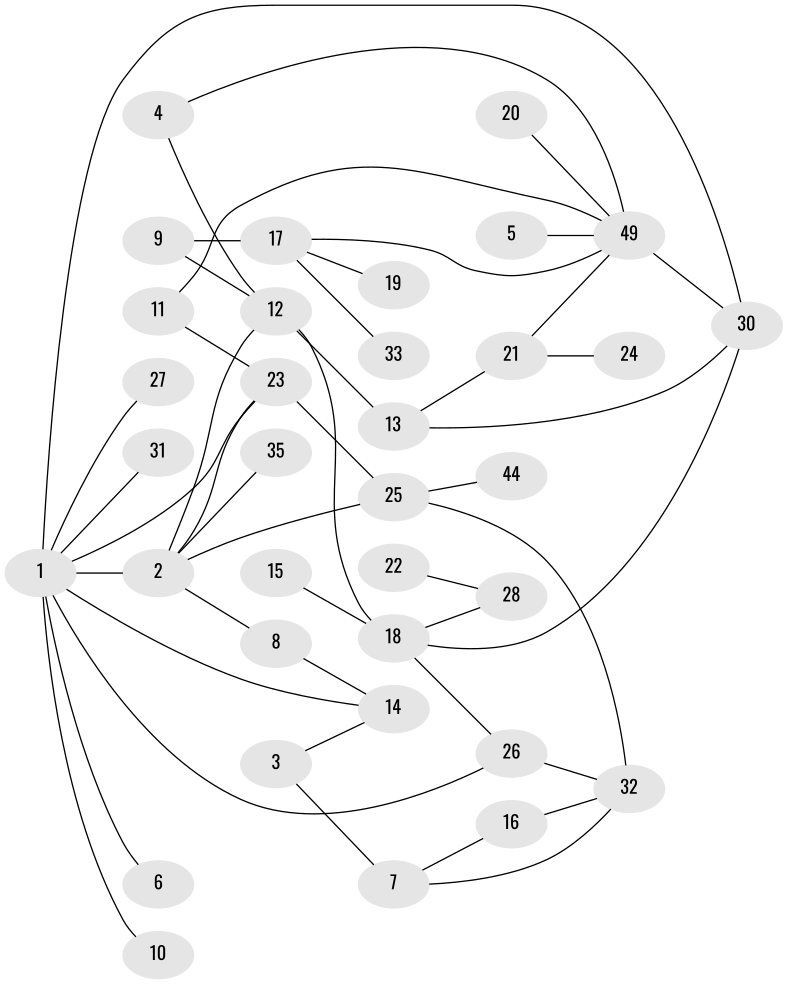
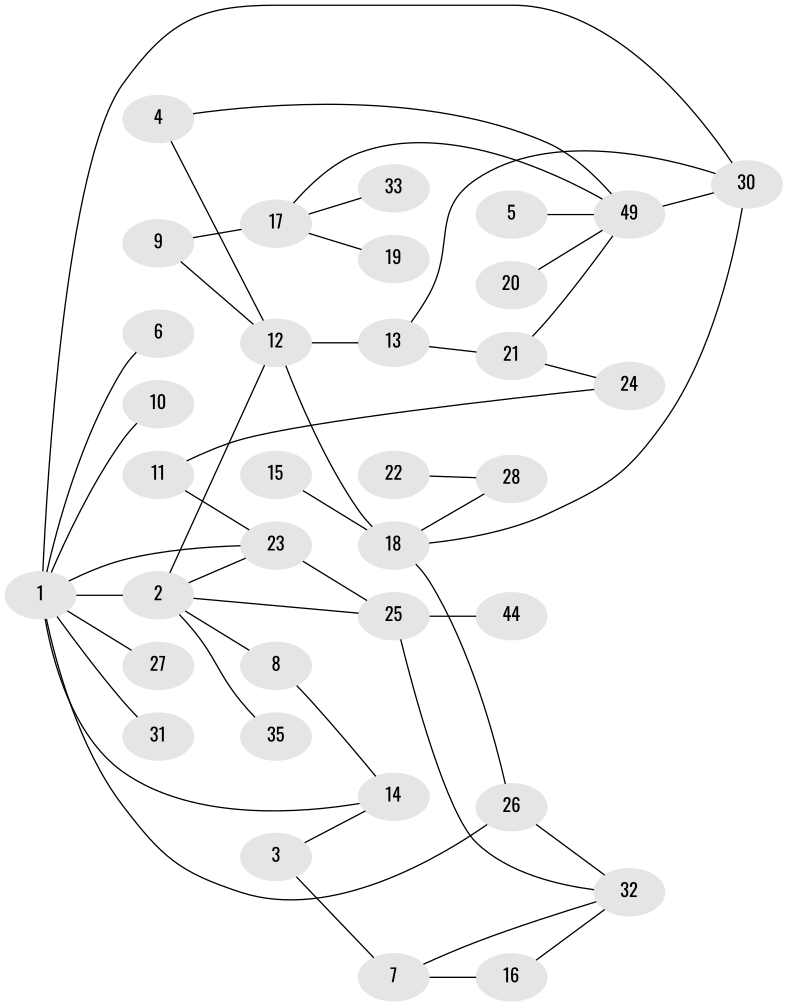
edge "49" -- "11": now "24" -- "11"
